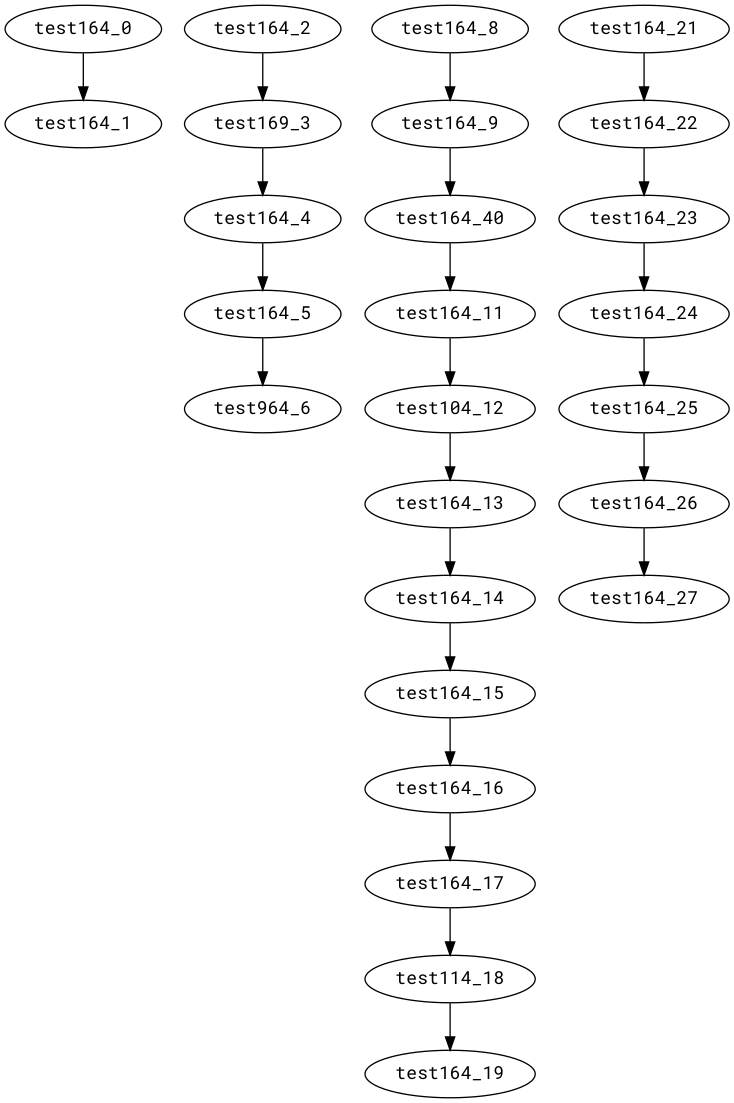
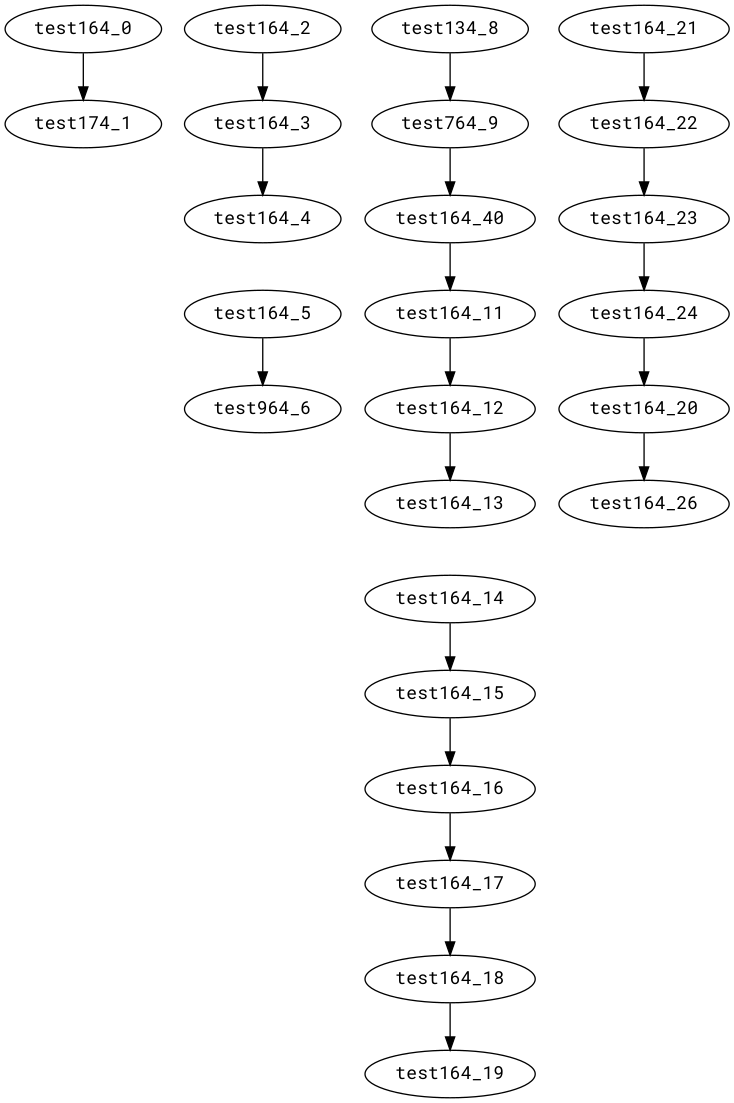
node "test164_8": label "test164_8" -> "test134_8"
node "test164_1": label "test164_1" -> "test174_1"
node "test169_3": label "test169_3" -> "test164_3"
node "test164_9": label "test164_9" -> "test764_9"
edge "test164_4" -> "test164_5": removed
node "test104_12": label "test104_12" -> "test164_12"
node "test164_25": label "test164_25" -> "test164_20"
edge "test164_13" -> "test164_14": removed
node "test164_27": removed
node "test114_18": label "test114_18" -> "test164_18"
